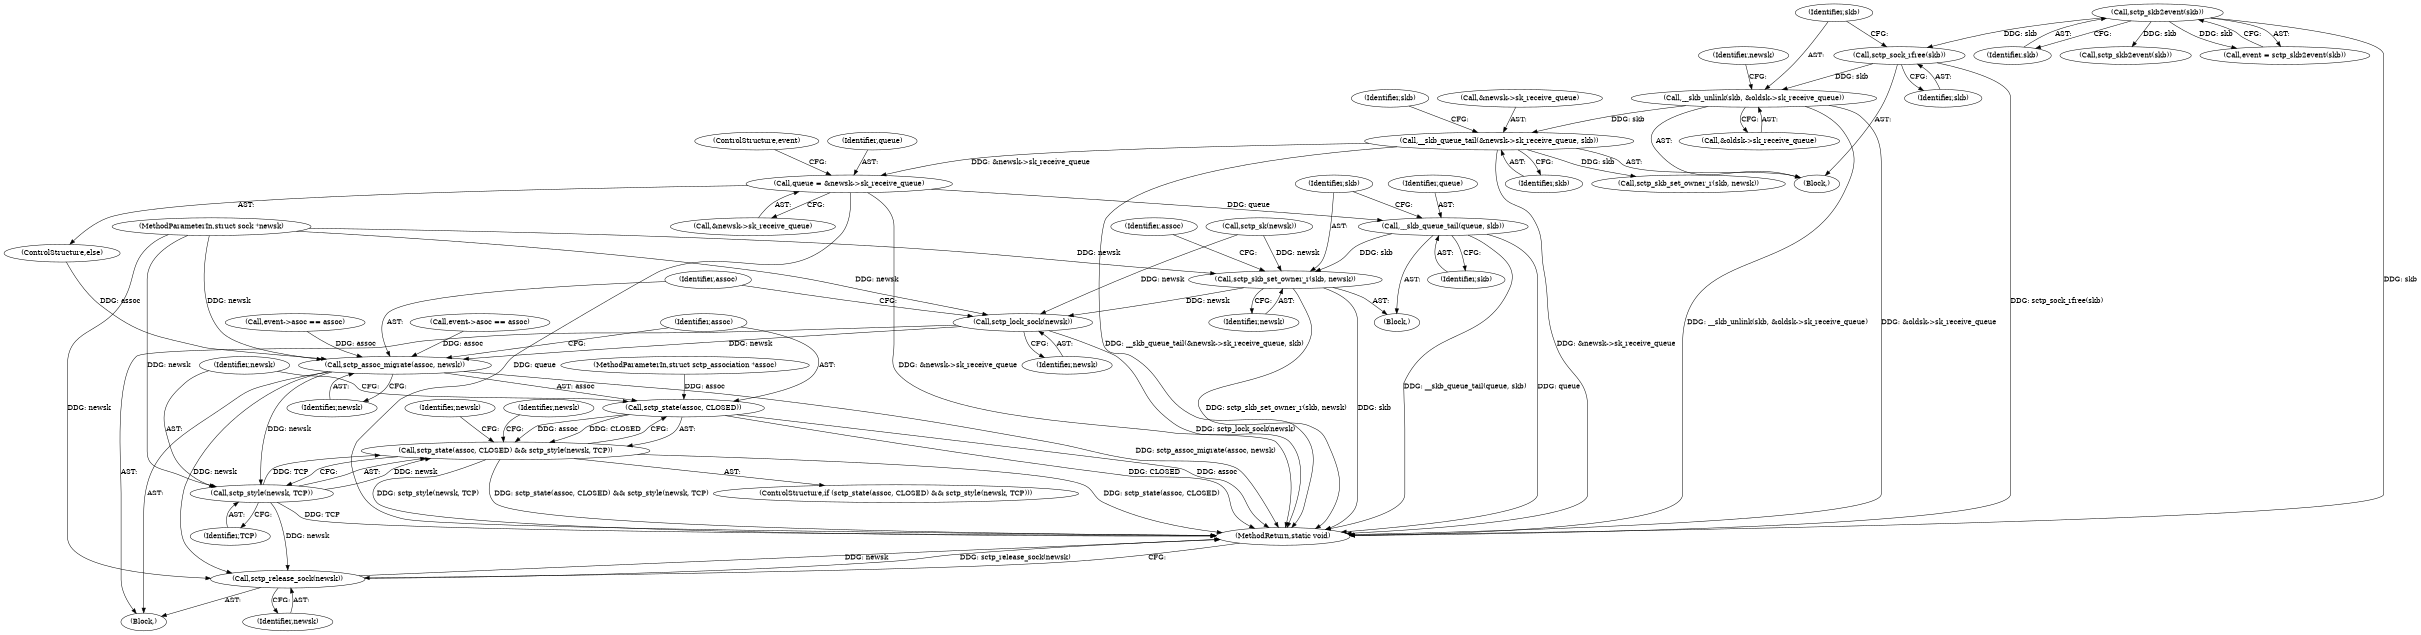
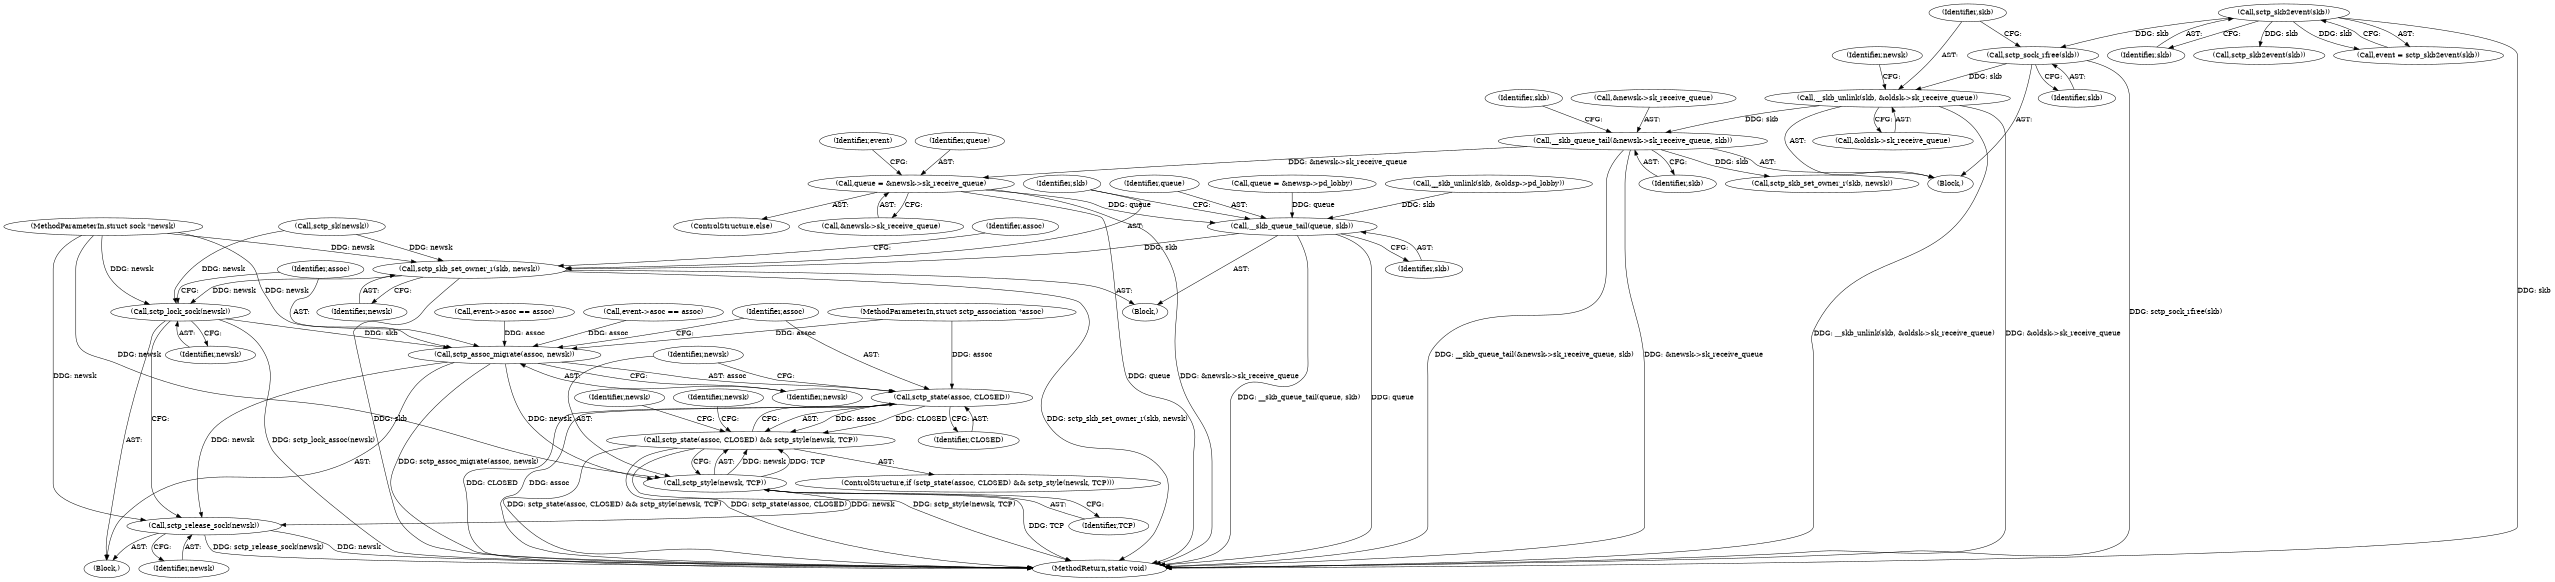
node "(ControlStructure,event)": label "(ControlStructure,event)" -> "(Identifier,event)"
node "(Call,queue = &newsp->pd_lobby)": added
node "(Call,__skb_unlink(skb, &oldsp->pd_lobby))": added
edge "(ControlStructure,else)" -> "(Call,sctp_assoc_migrate(assoc, newsk))": now "(MethodParameterIn,struct sctp_association *assoc)" -> "(Call,sctp_assoc_migrate(assoc, newsk))"
edge "(Call,sctp_lock_sock(newsk))" -> "(Call,sctp_assoc_migrate(assoc, newsk))": label "DDG: newsk" -> "DDG: skb"
edge "(Call,sctp_lock_sock(newsk))" -> "(MethodReturn,static void)": label "DDG: sctp_lock_sock(newsk)" -> "DDG: sctp_lock_assoc(newsk)"
node "(Identifier,CLOSED)": added
edge "(MethodReturn,static void)" -> "(Call,sctp_release_sock(newsk))": now "(Call,sctp_lock_sock(newsk))" -> "(Call,sctp_release_sock(newsk))"
